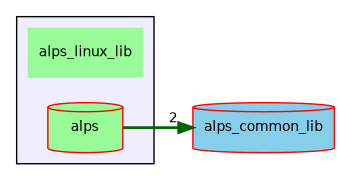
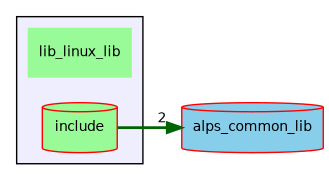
node "alps_linux_lib": label "alps_linux_lib" -> "lib_linux_lib"
node "alps": label "alps" -> "include"
